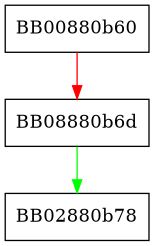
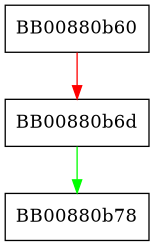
node "BB08880b6d": label "BB08880b6d" -> "BB00880b6d"
node "BB02880b78": label "BB02880b78" -> "BB00880b78"
